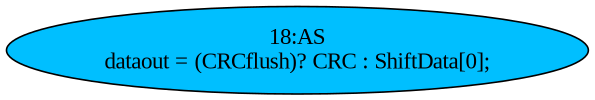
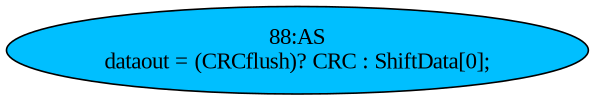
node "18:AS dataout = (CRCflush)? CRC : ShiftData[0];": label "18:AS dataout = (CRCflush)? CRC : ShiftData[0];" -> "88:AS dataout = (CRCflush)? CRC : ShiftData[0];"
